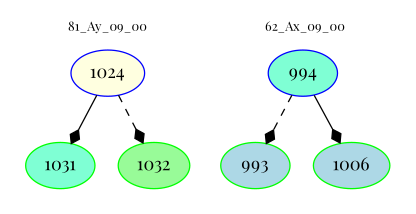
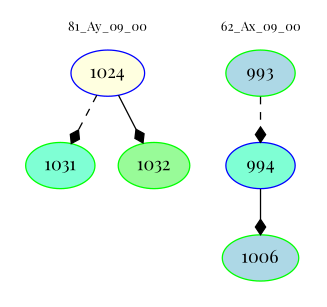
edge "1024" -> "1031": style solid -> dashed
edge "1024" -> "1032": style dashed -> solid
edge "994" -> "993": reversed
